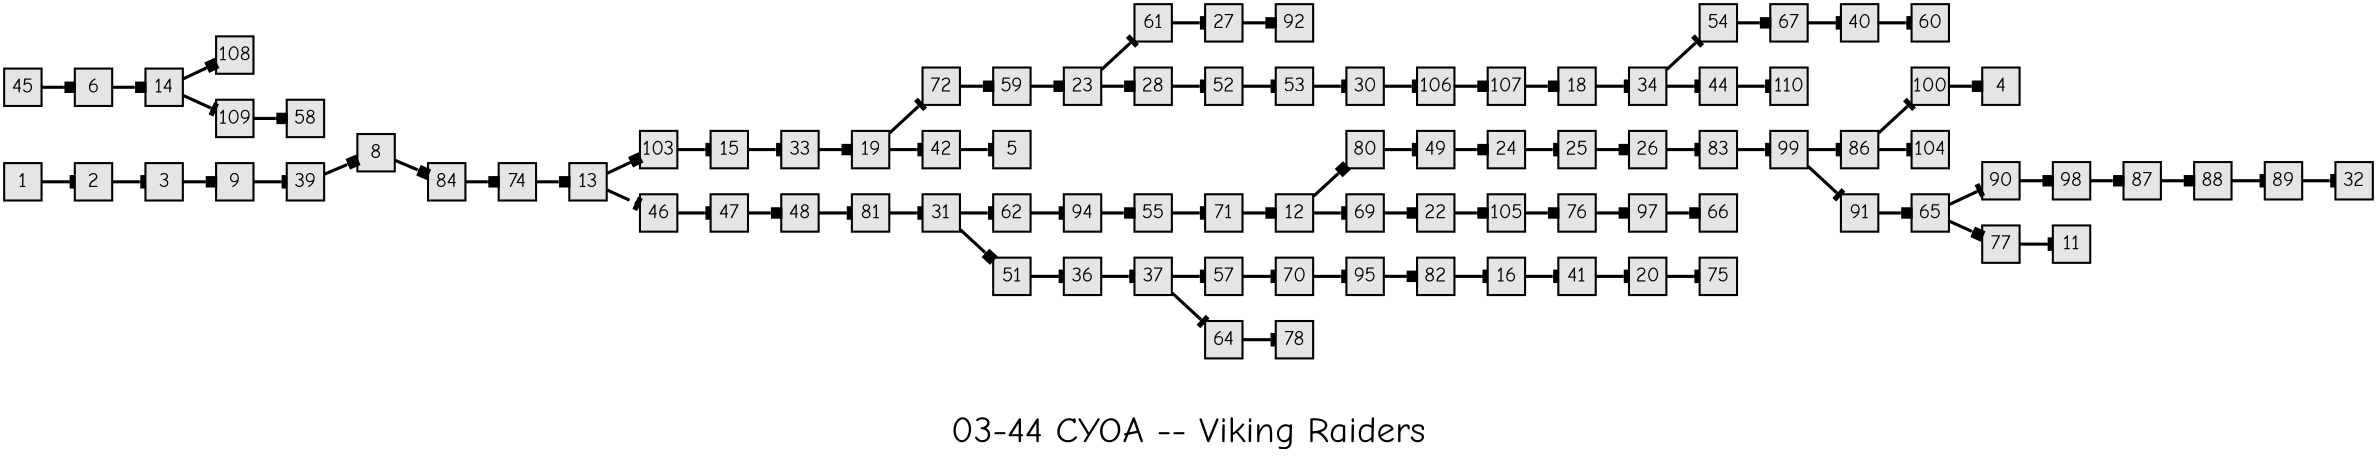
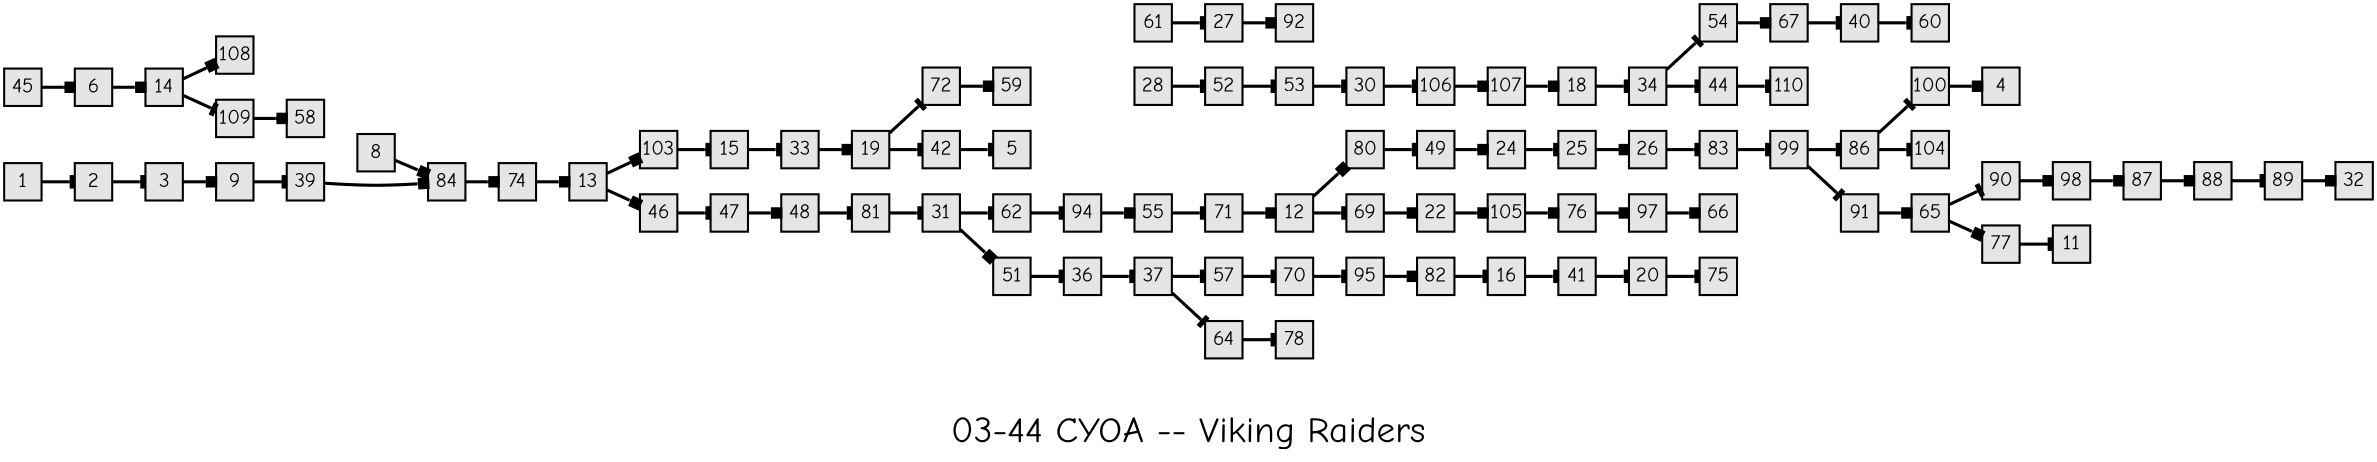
node "23": removed
edge "39" -> "8": now "39" -> "84"
edge "89" -> "32": arrowhead tee -> box
edge "13" -> "46": arrowhead tee -> box
